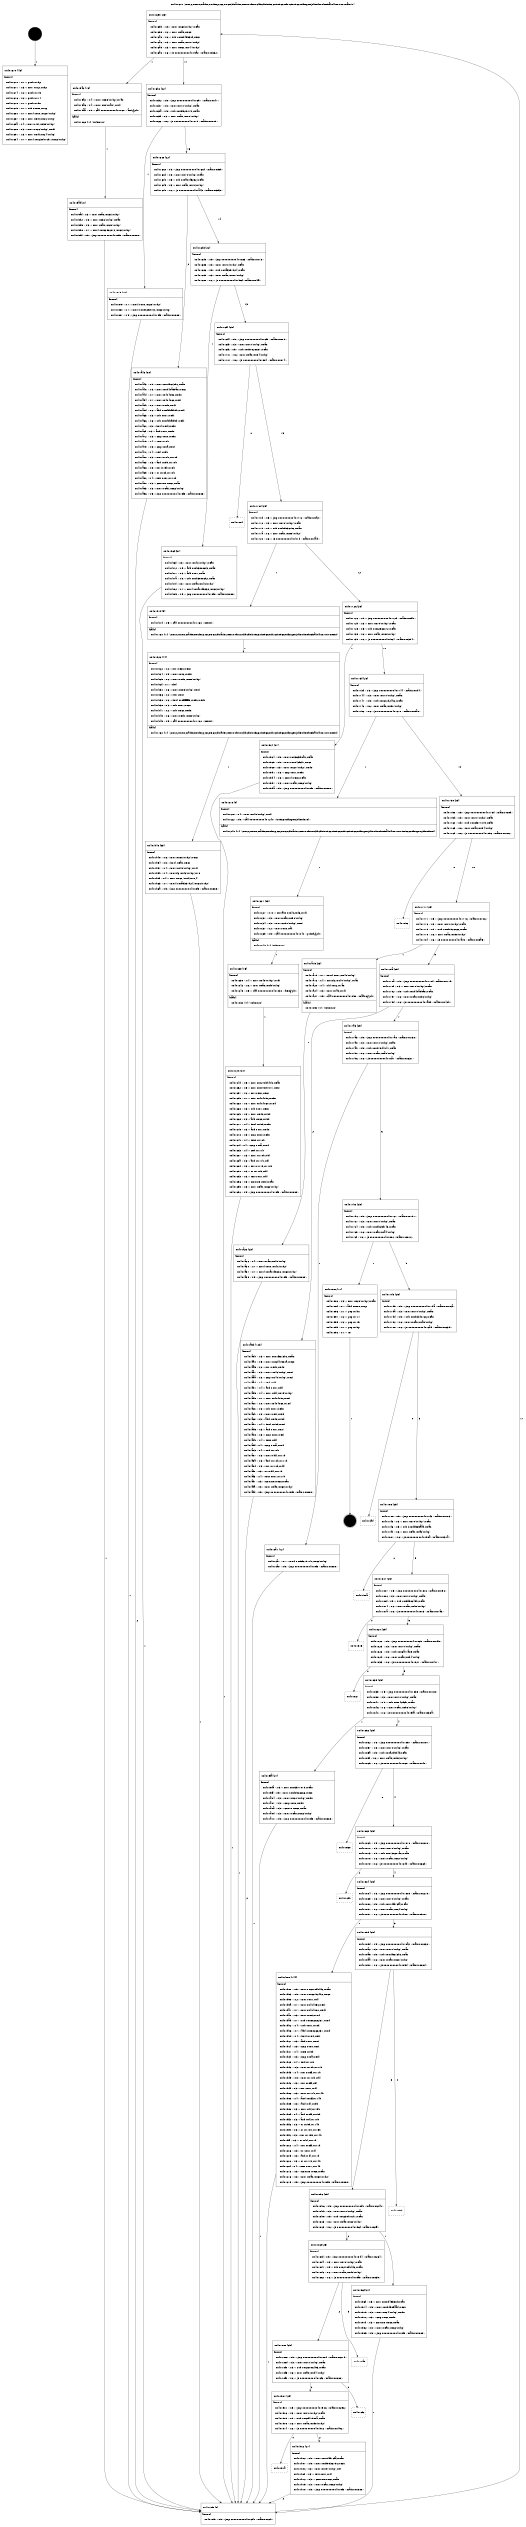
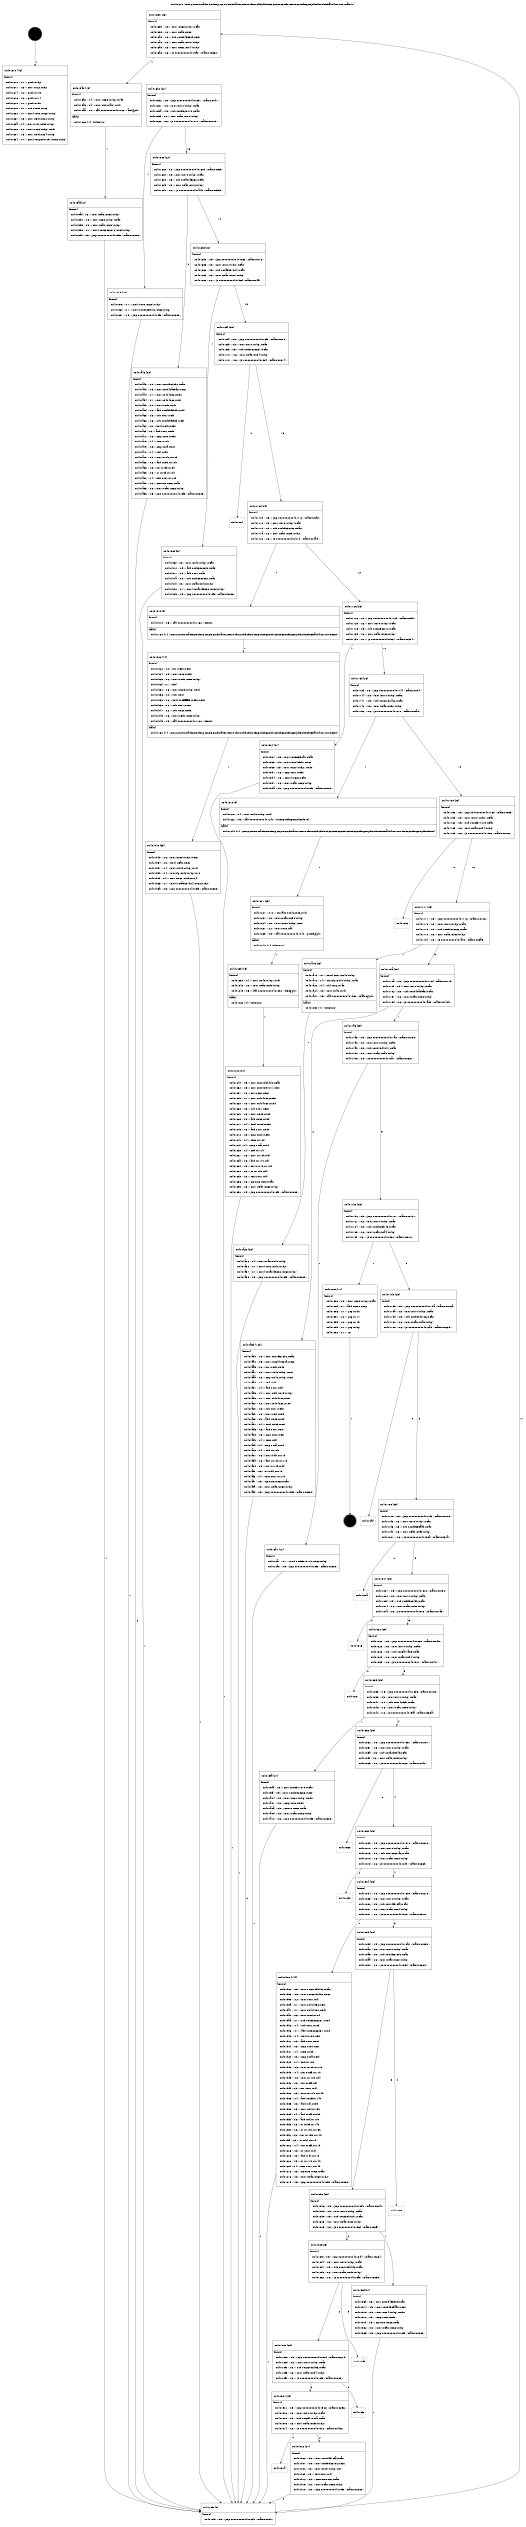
edge "0x40169b [23]" -> "0x4016b2 [22]": removed, label "17"
